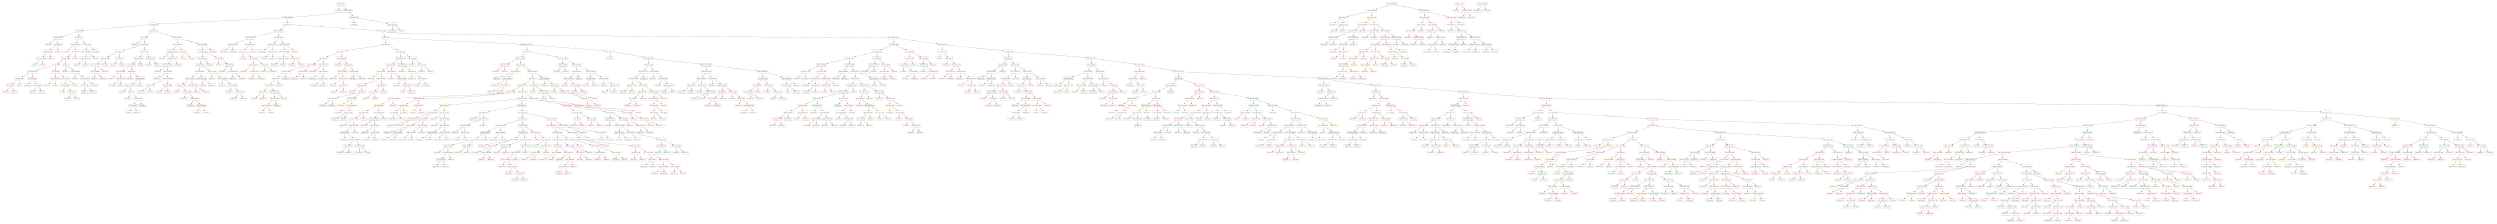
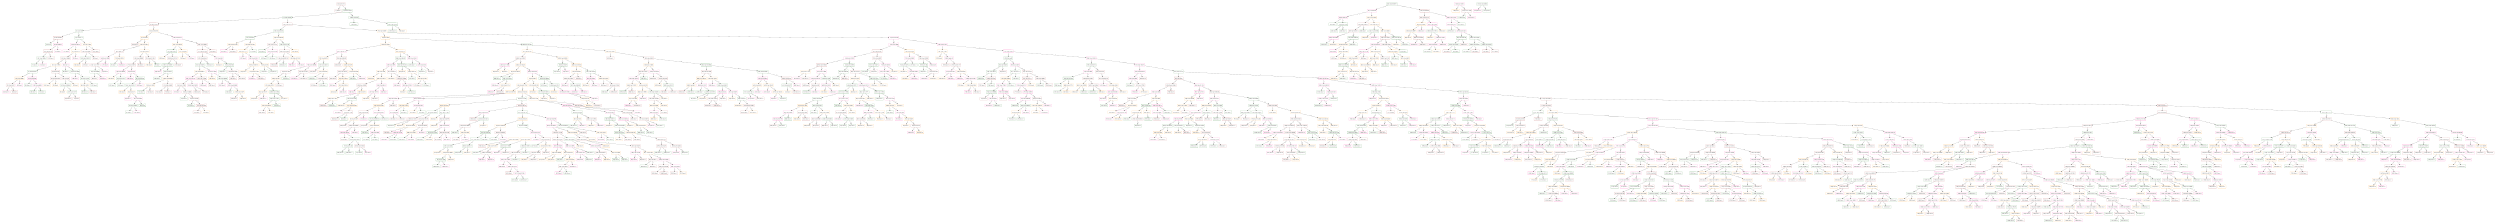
node "(393) 2 Cut=209.425": removed
